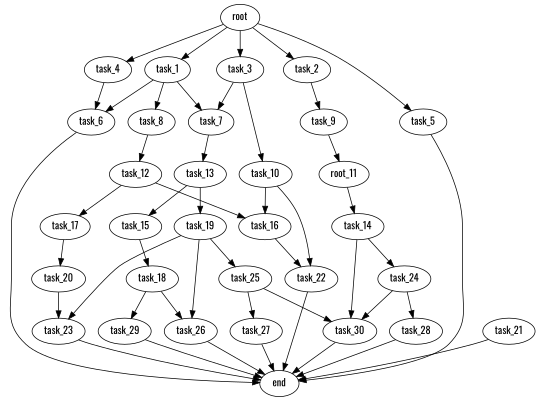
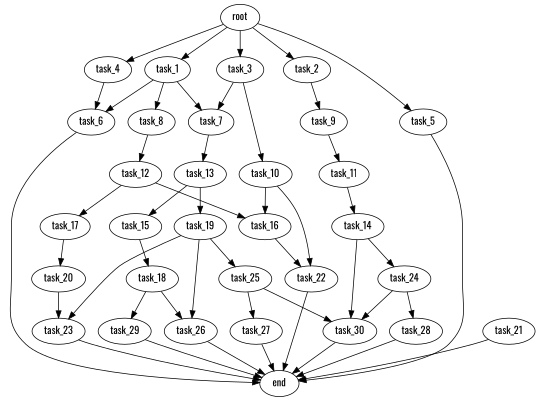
node "root_11": label "root_11" -> "task_11"
